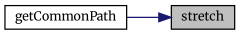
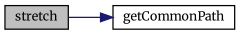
edge "getCommonPath" -> "stretch": reversed
